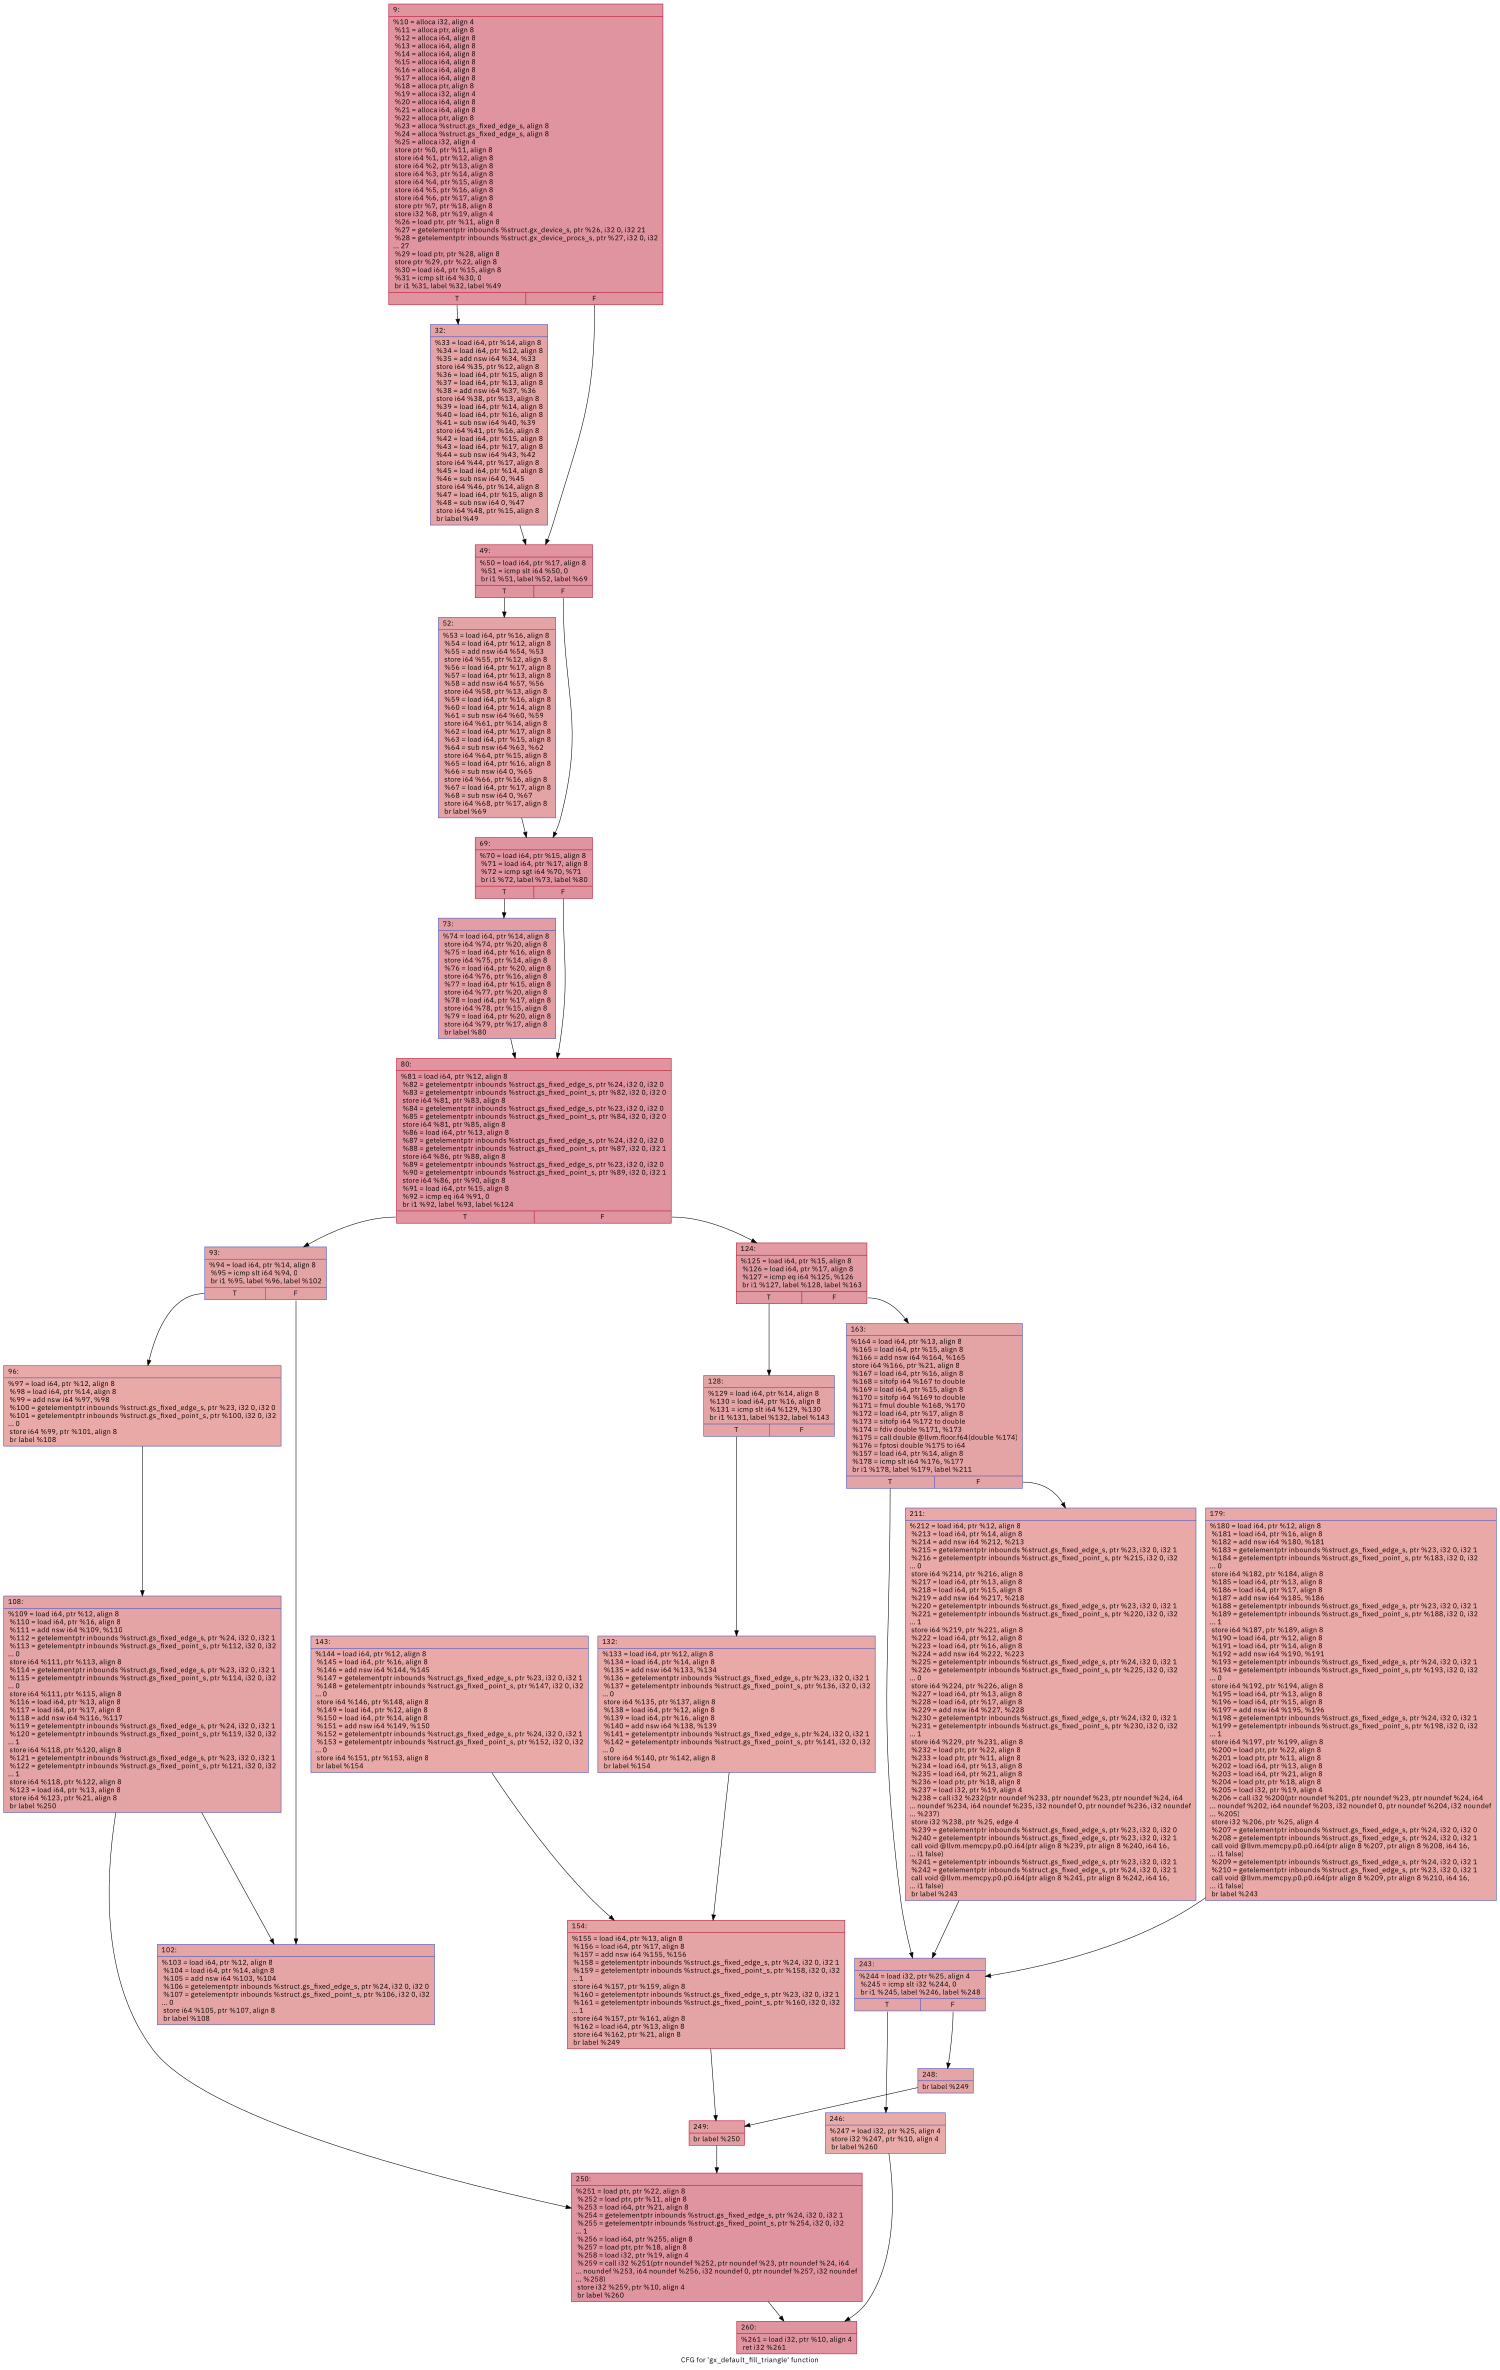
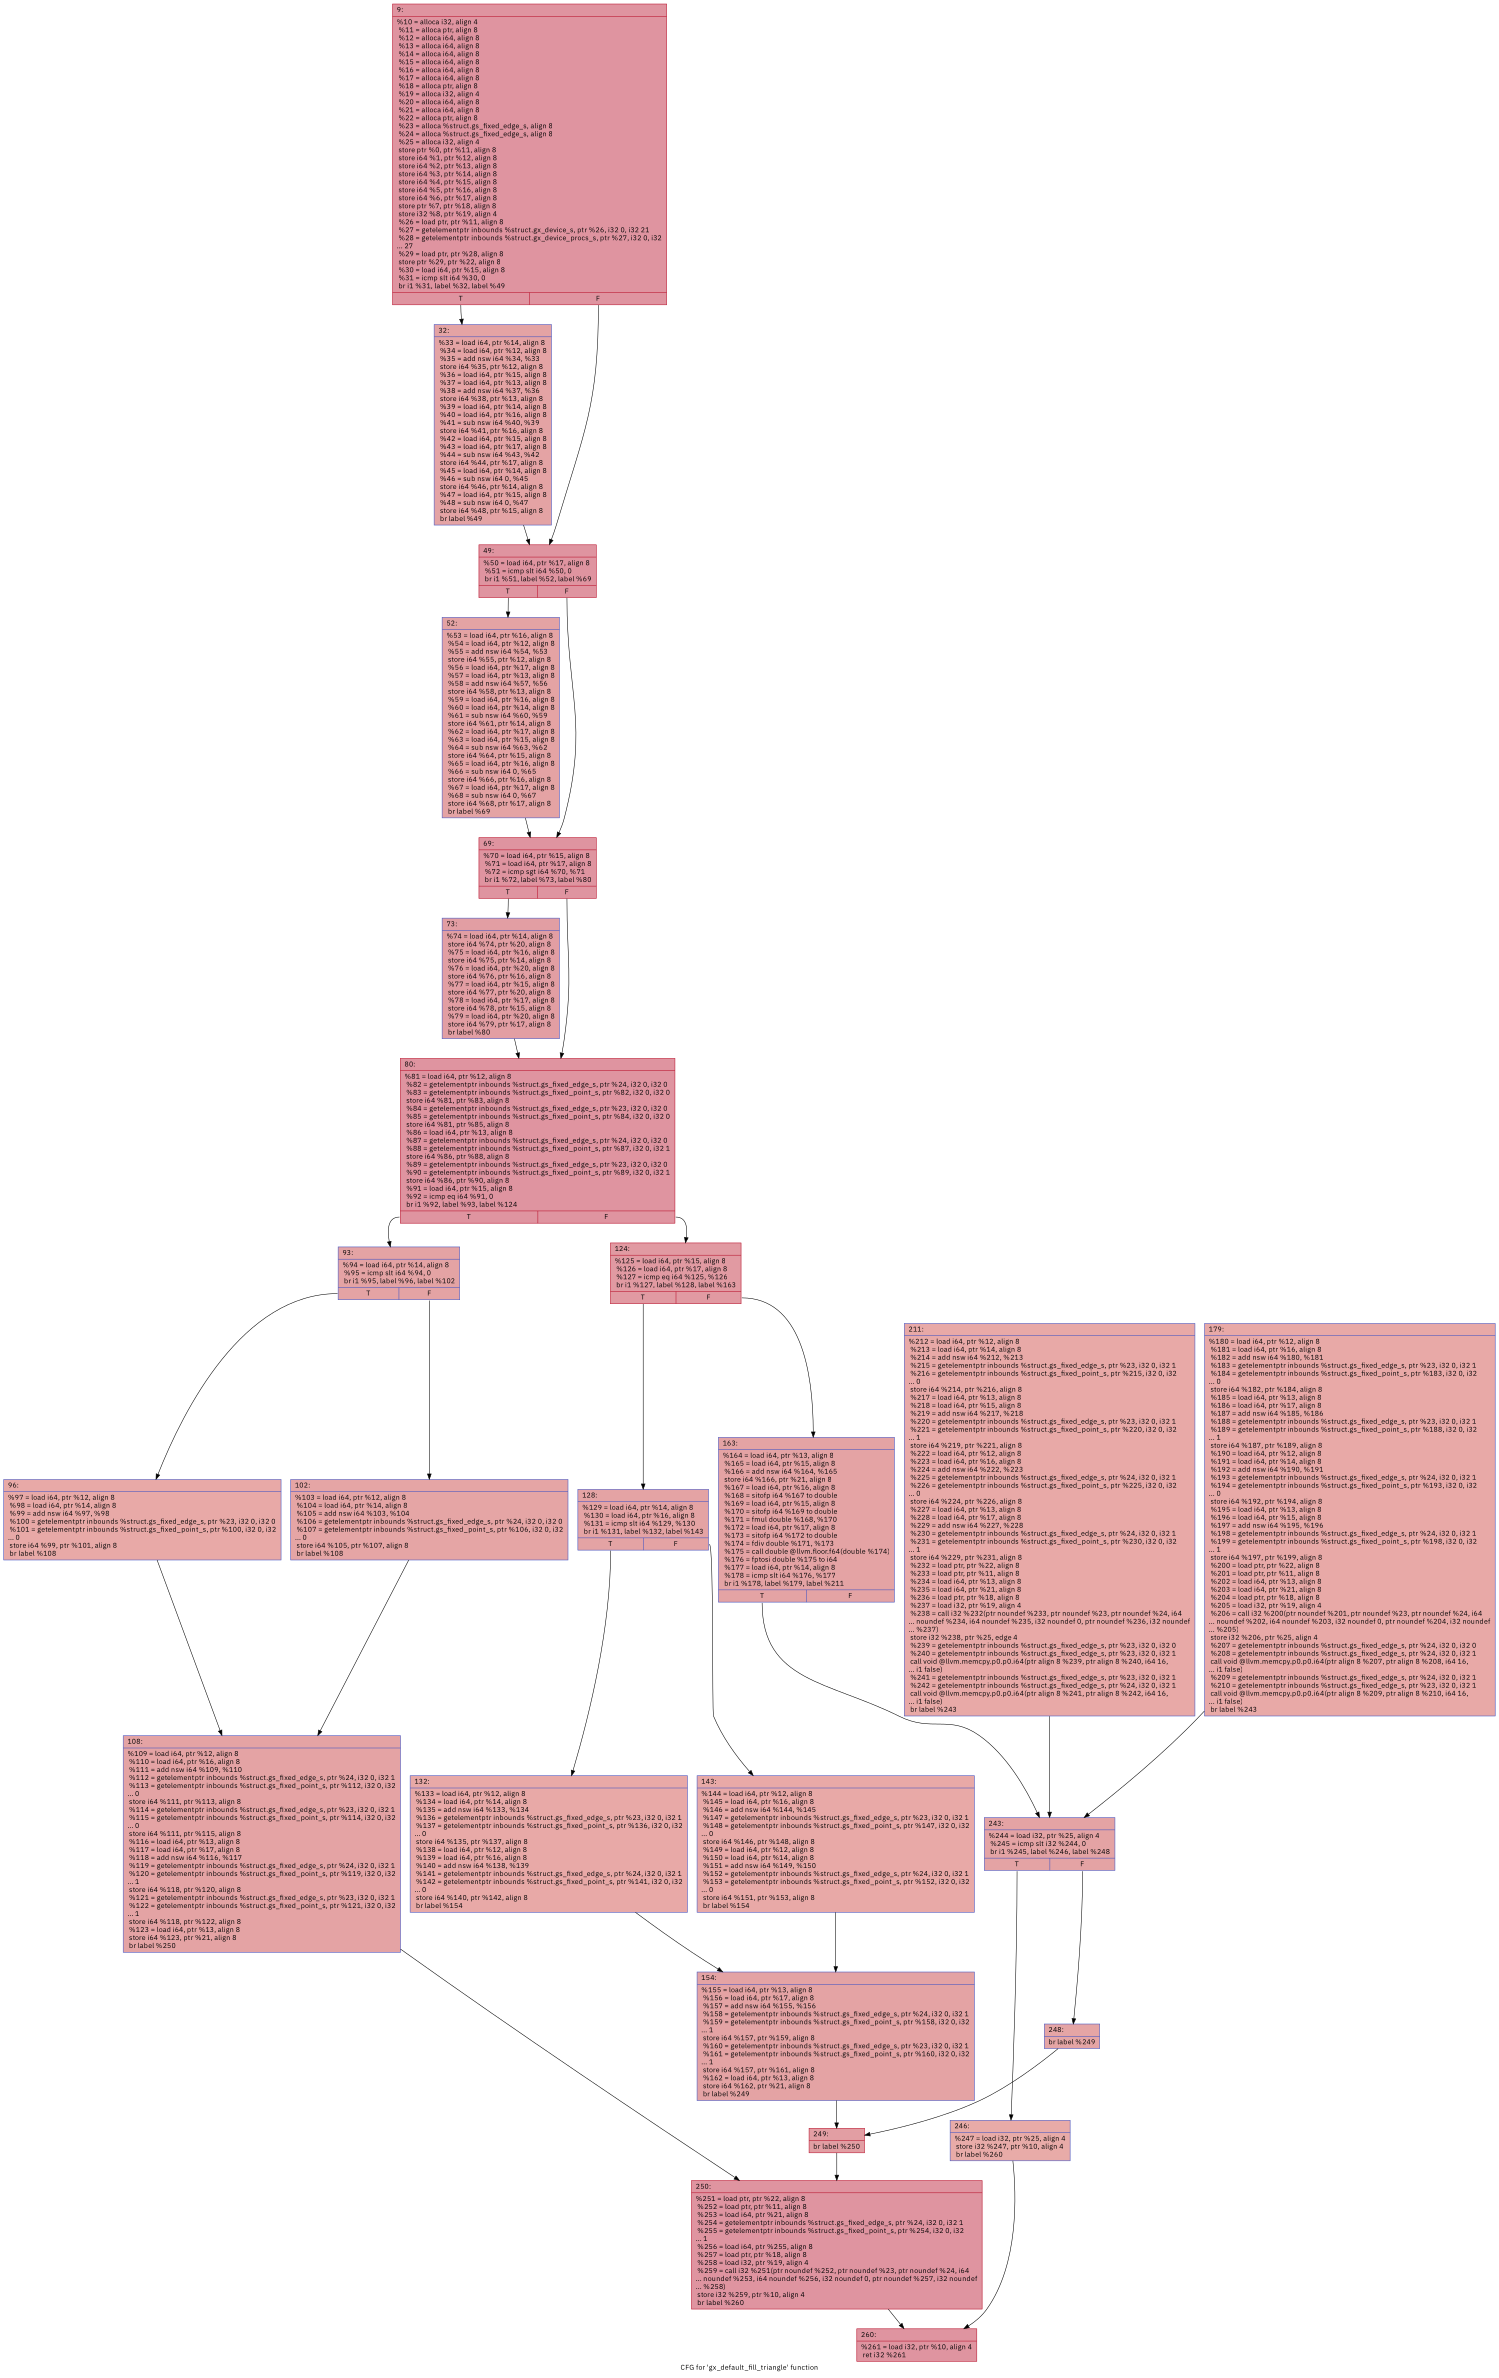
node "163:": text "%157 = load i64, ptr %14, align 8" -> "%177 = load i64, ptr %14, align 8"
edge "163:" -> "211:": removed
edge "128:" -> "143:": added
edge "108:" -> "102:": reversed
node "154:": color #b70d28ff -> #3d50c3ff
